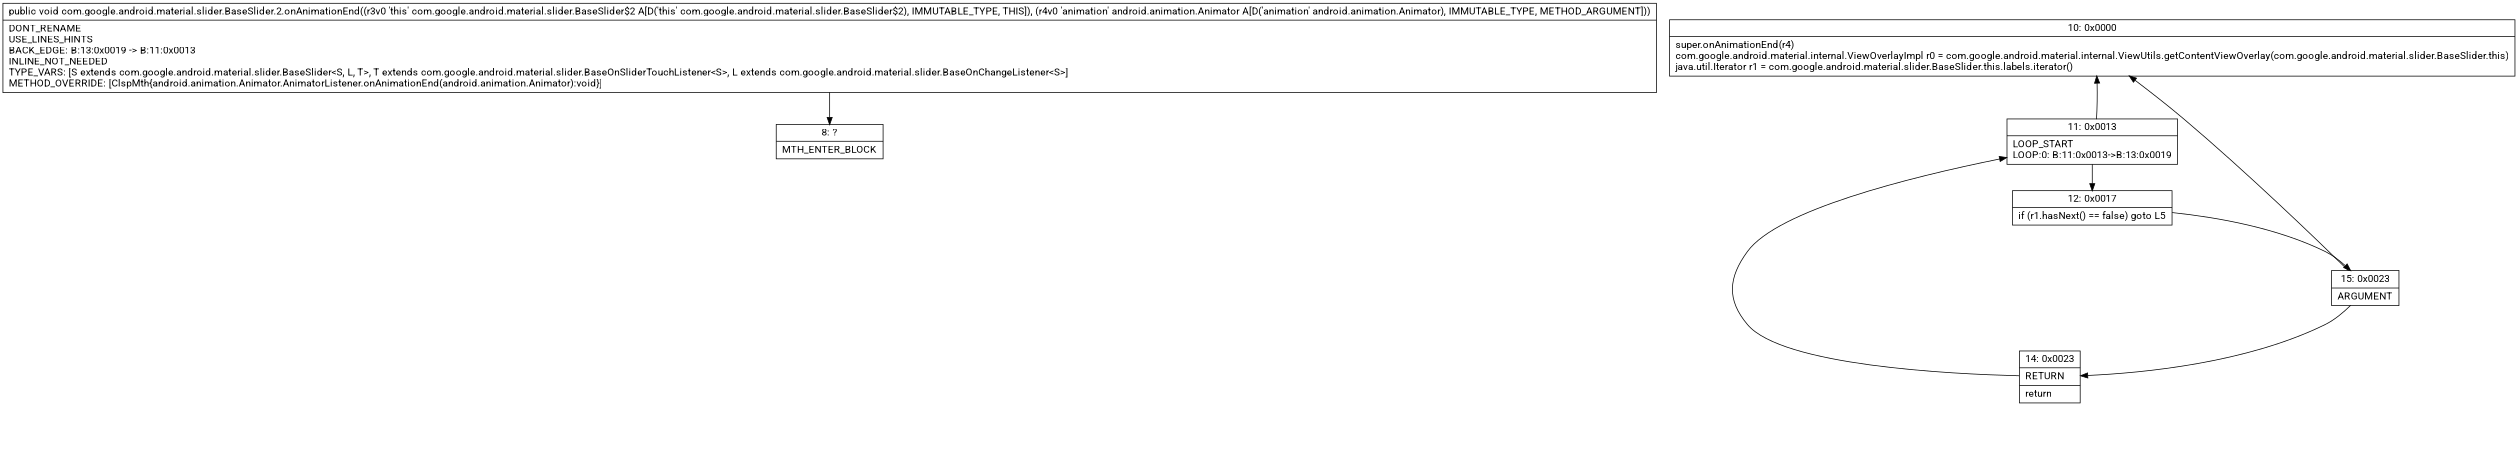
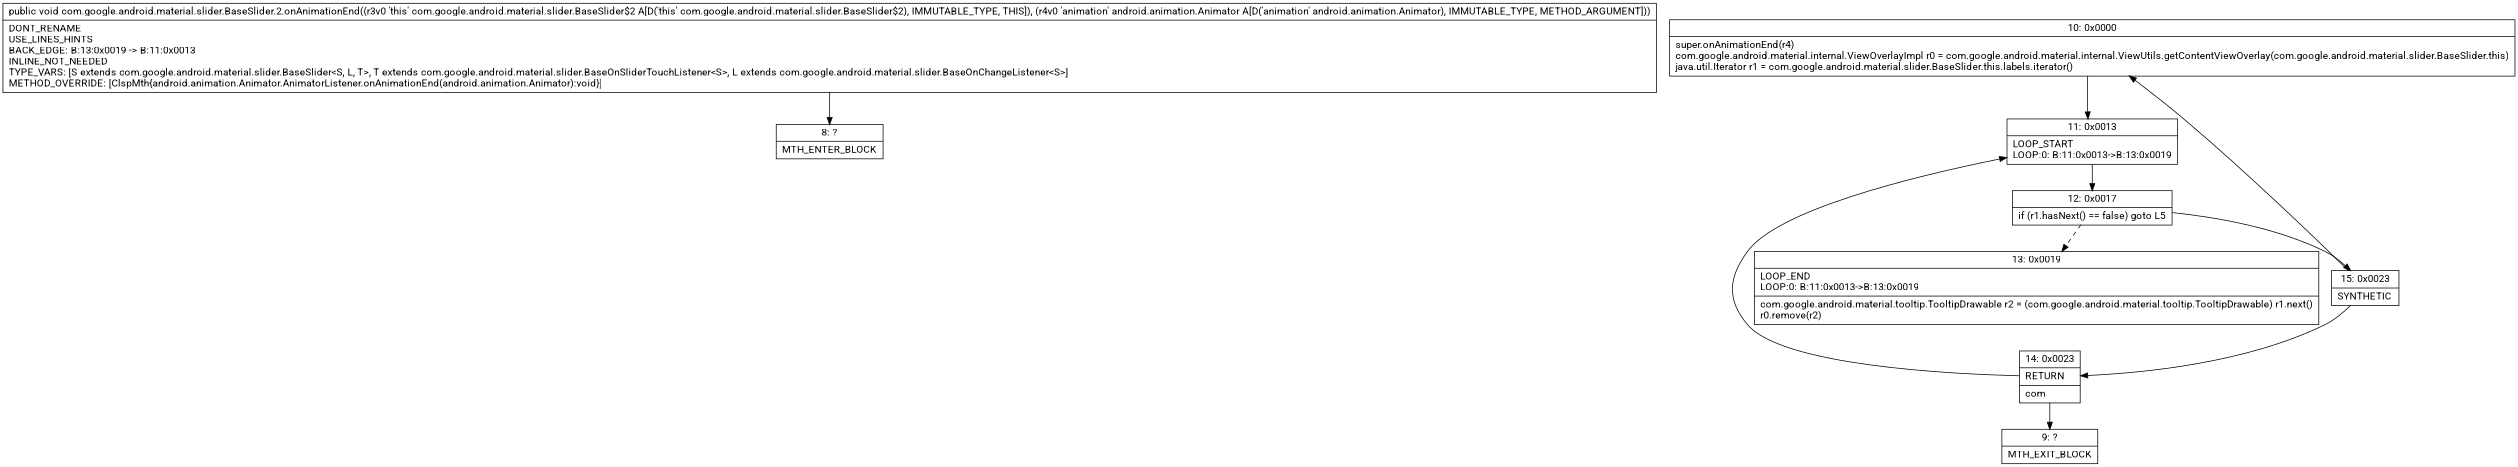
edge "11: 0x0013" -> "10: 0x0000": reversed
node "13: 0x0019": added
node "15: 0x0023": text "ARGUMENT" -> "SYNTHETIC"
node "14: 0x0023": text "return" -> "com"
node "9: ?": added
